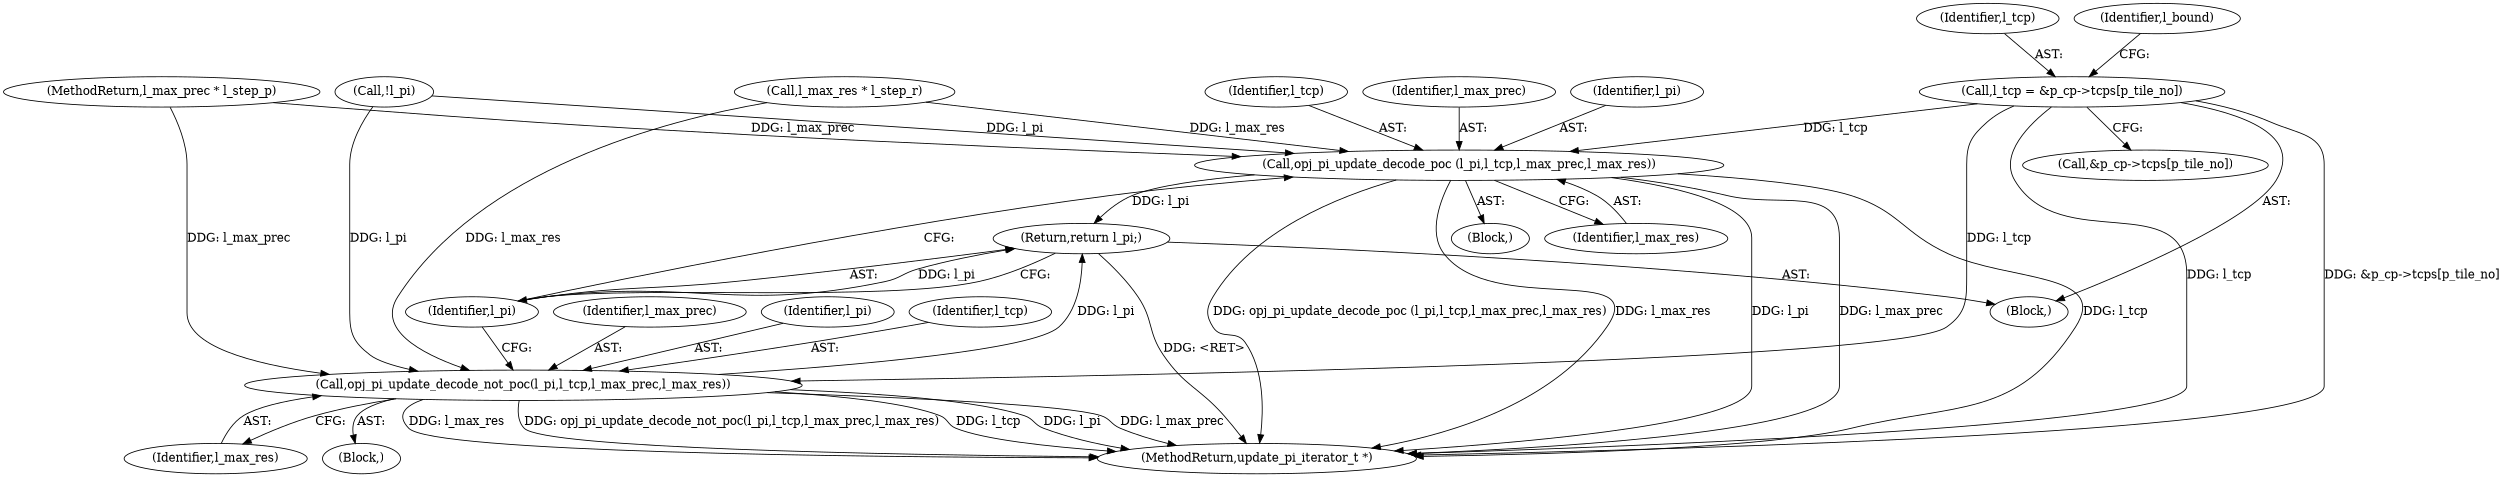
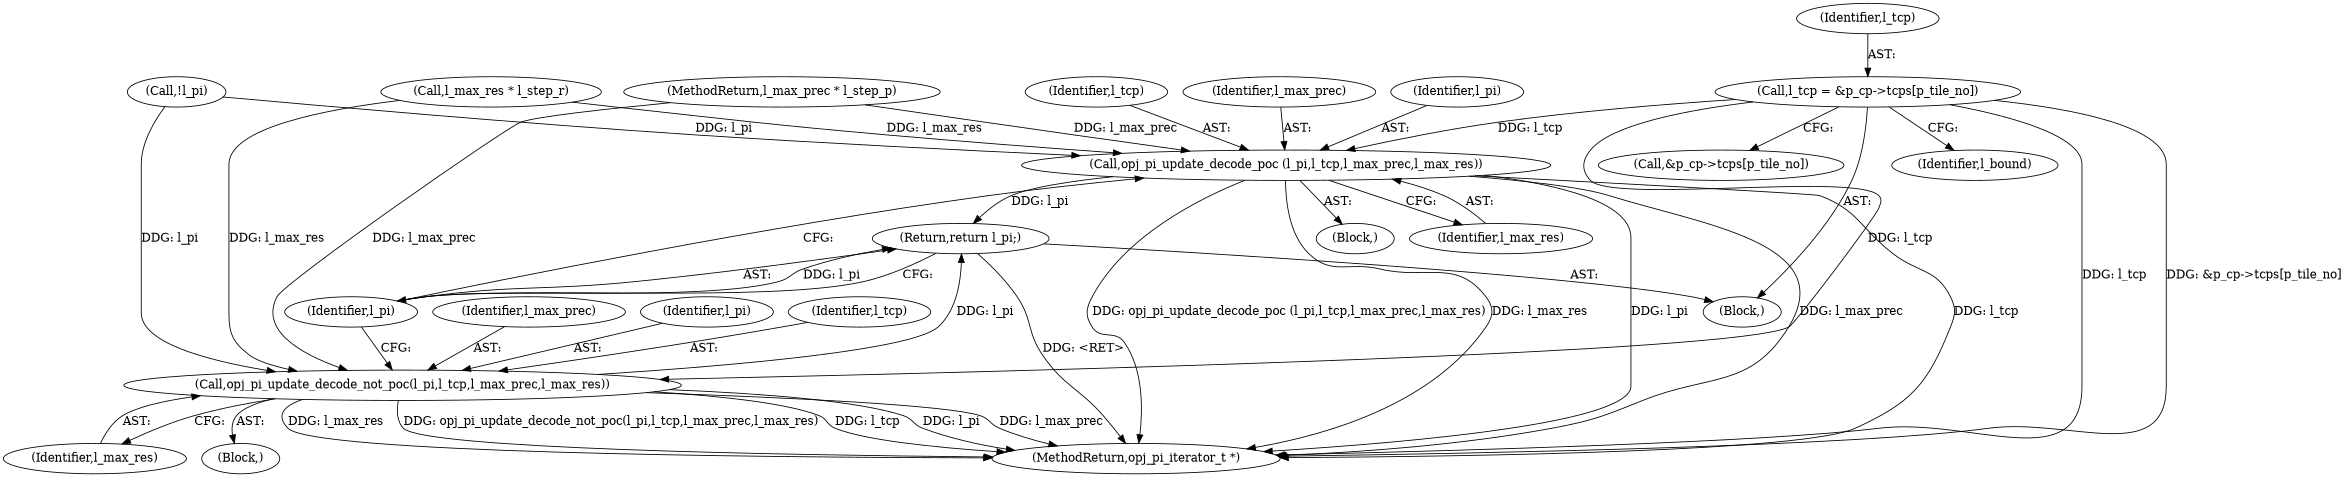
edge "(Identifier,l_bound)" -> "(Call,l_tcp = &p_cp->tcps[p_tile_no])": reversed
node "(MethodReturn,update_pi_iterator_t *)": label "(MethodReturn,update_pi_iterator_t *)" -> "(MethodReturn,opj_pi_iterator_t *)"
